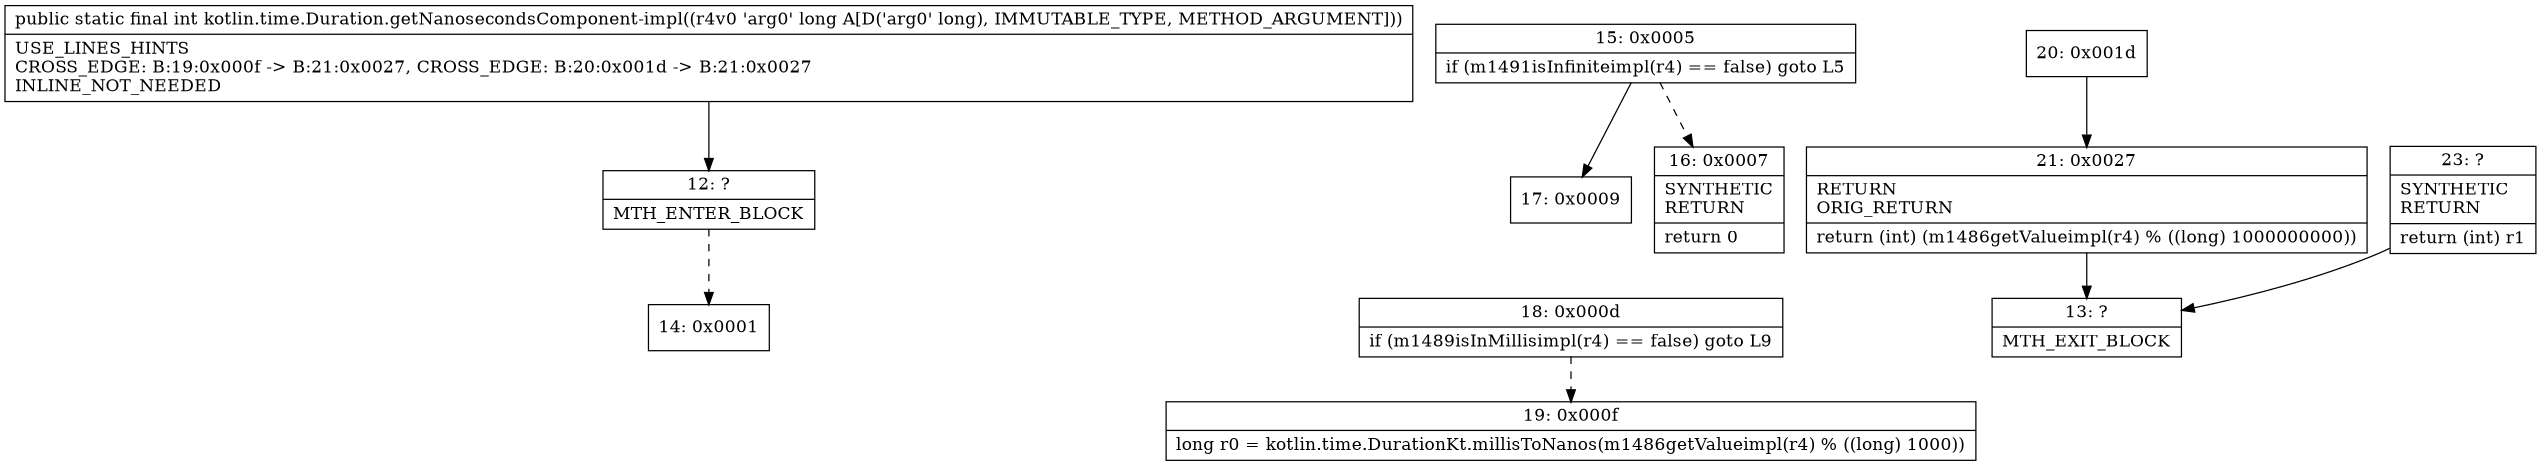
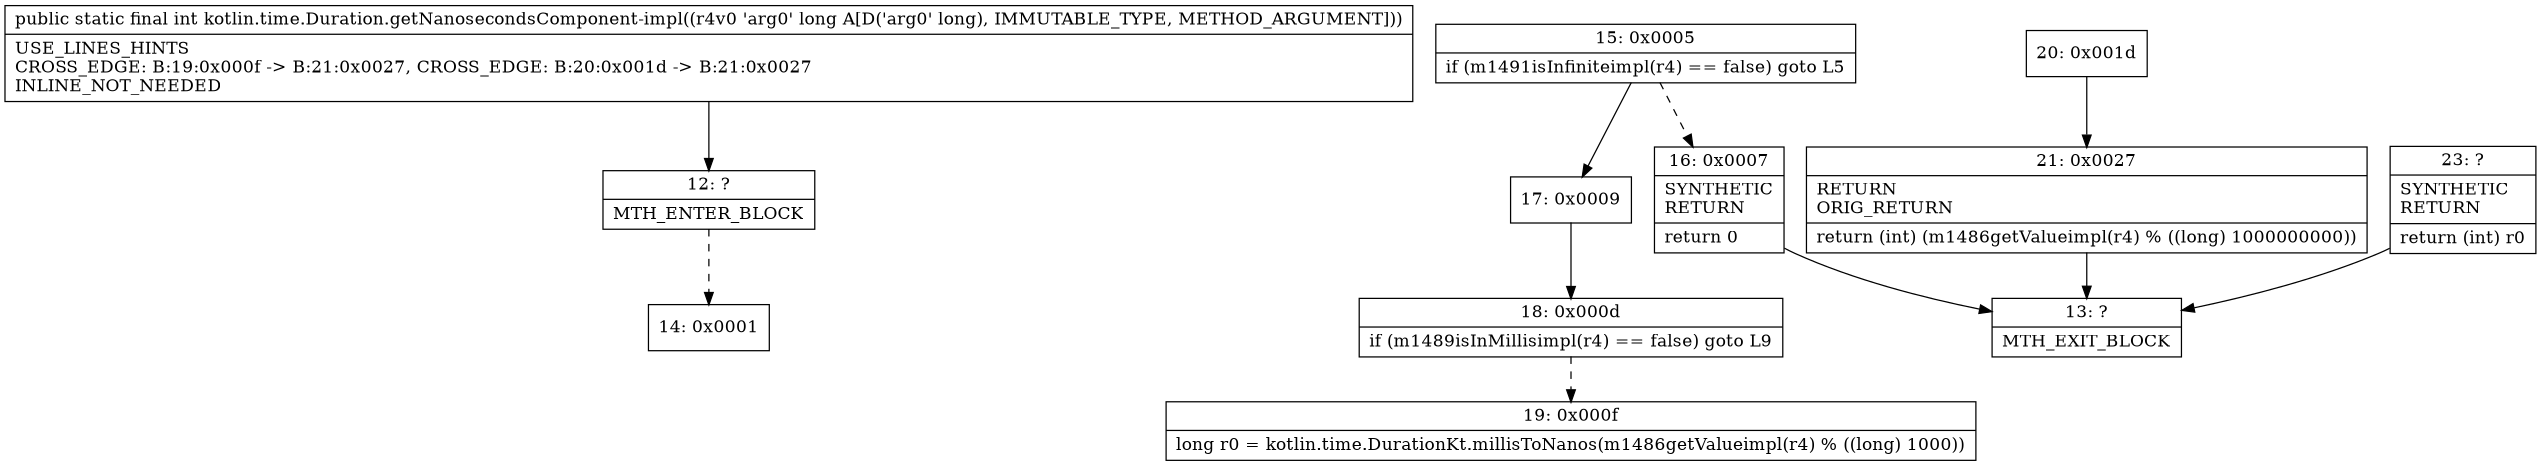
node "23: ?": text "return (int) r1" -> "return (int) r0"
edge "17: 0x0009" -> "18: 0x000d": added
edge "16: 0x0007" -> "13: ?": added
